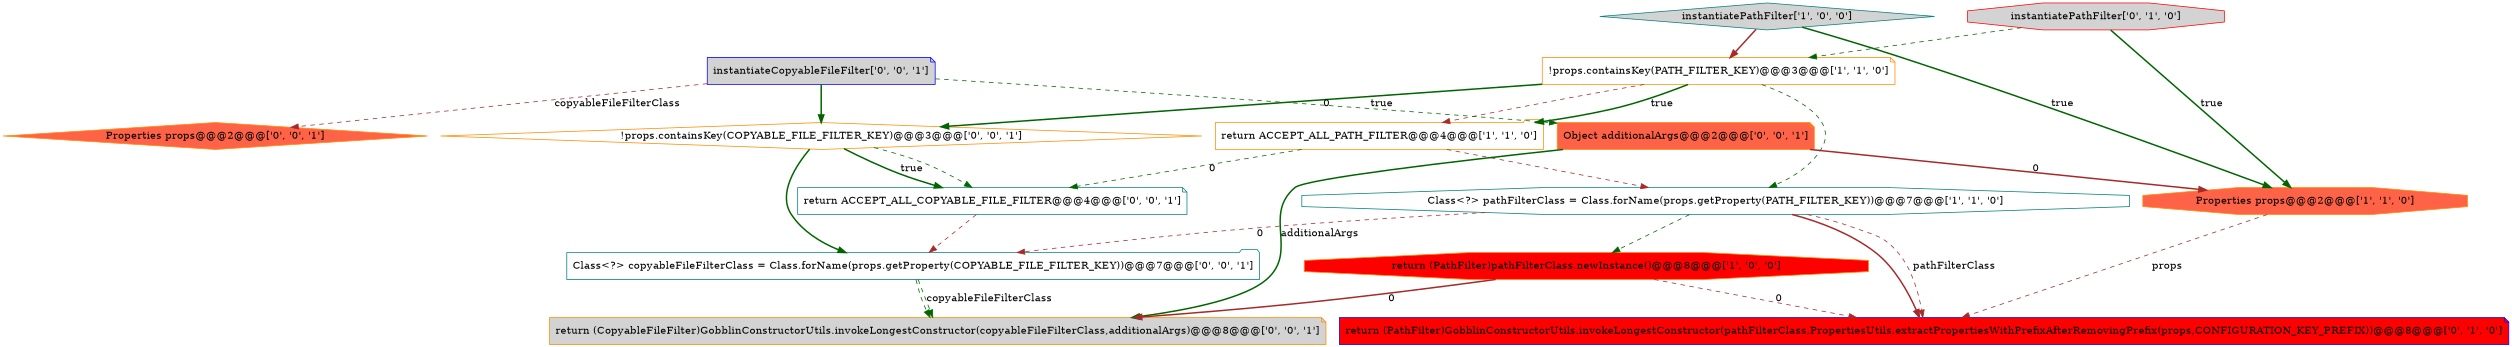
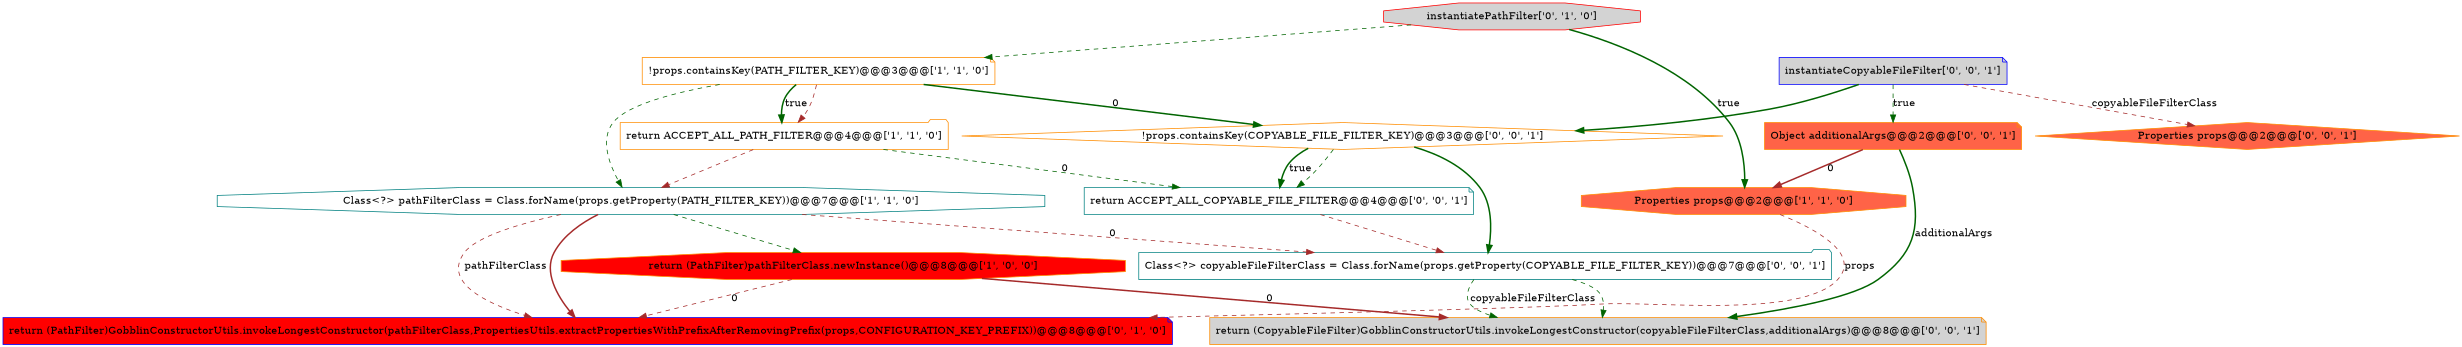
node "instantiatePathFilter['1', '0', '0']": removed
